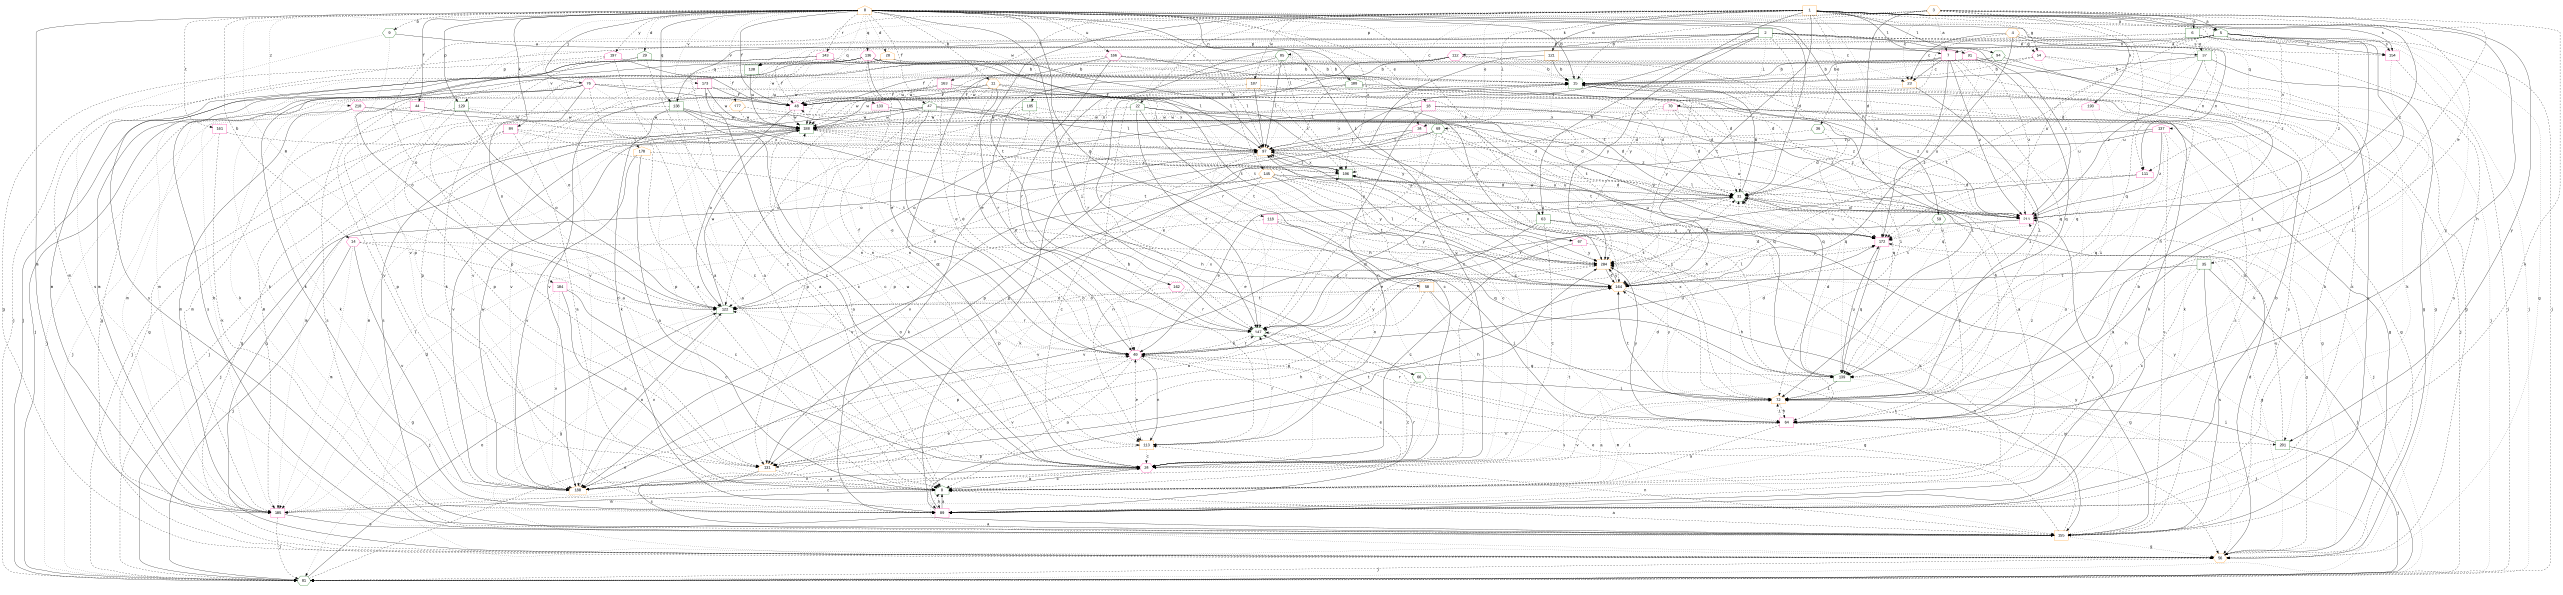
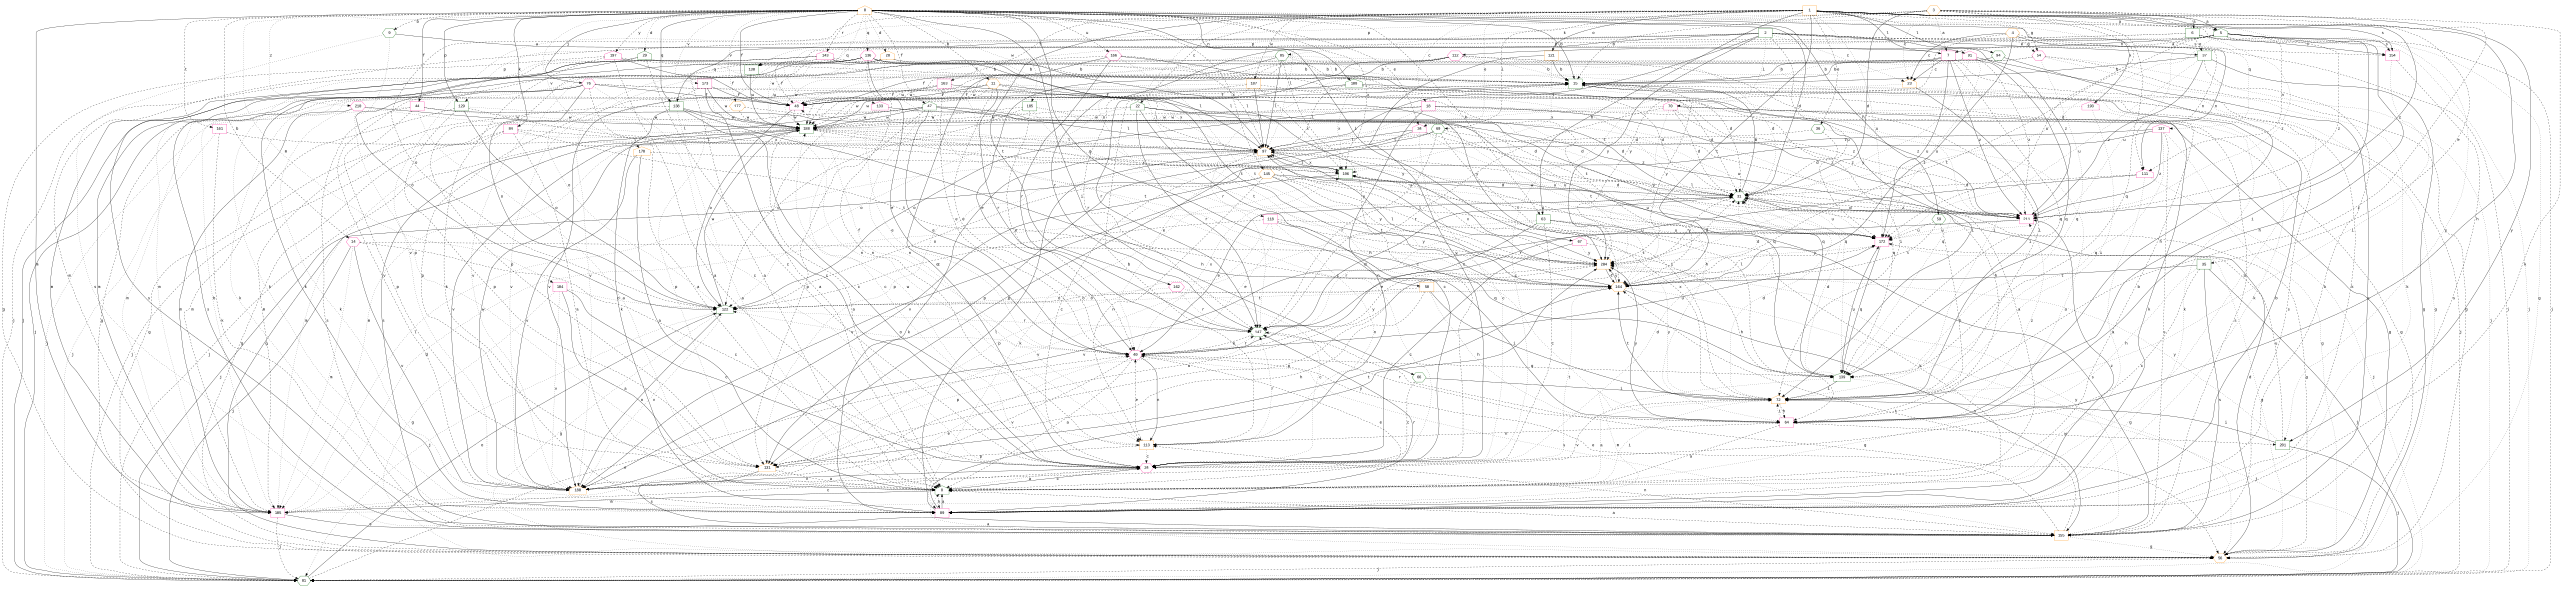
edge "54" -> "15": now "197" -> "15"
